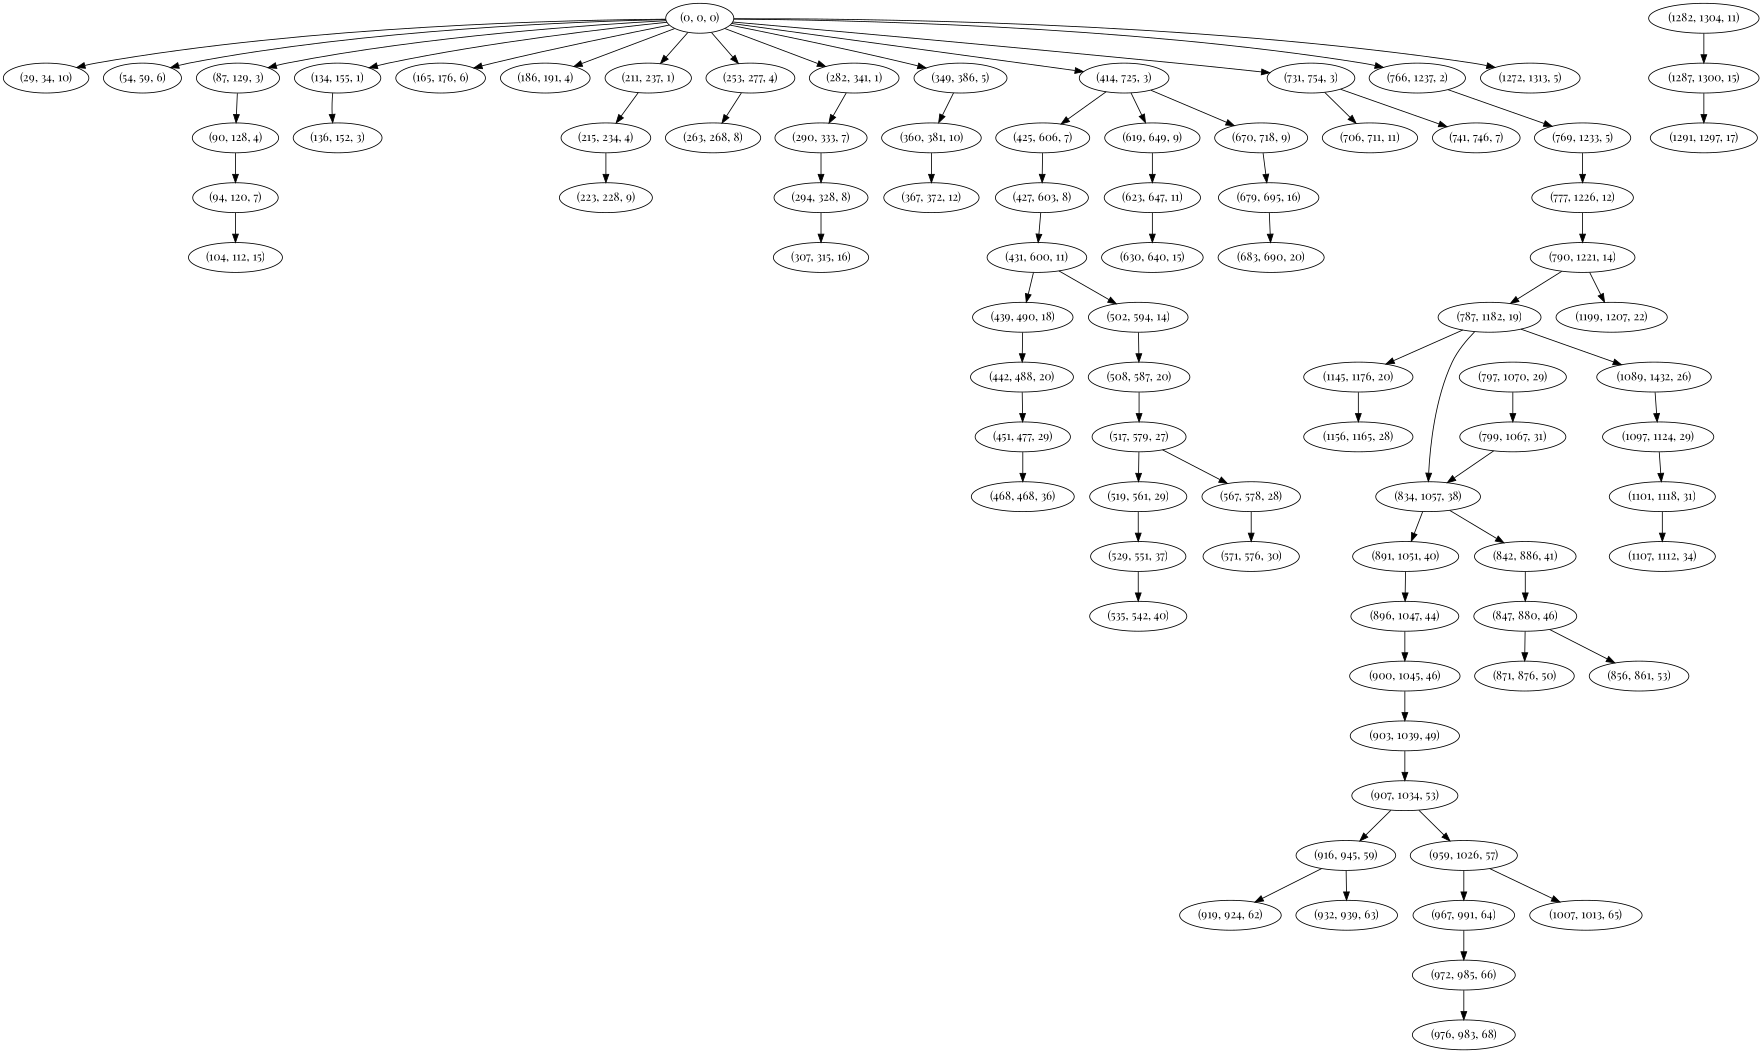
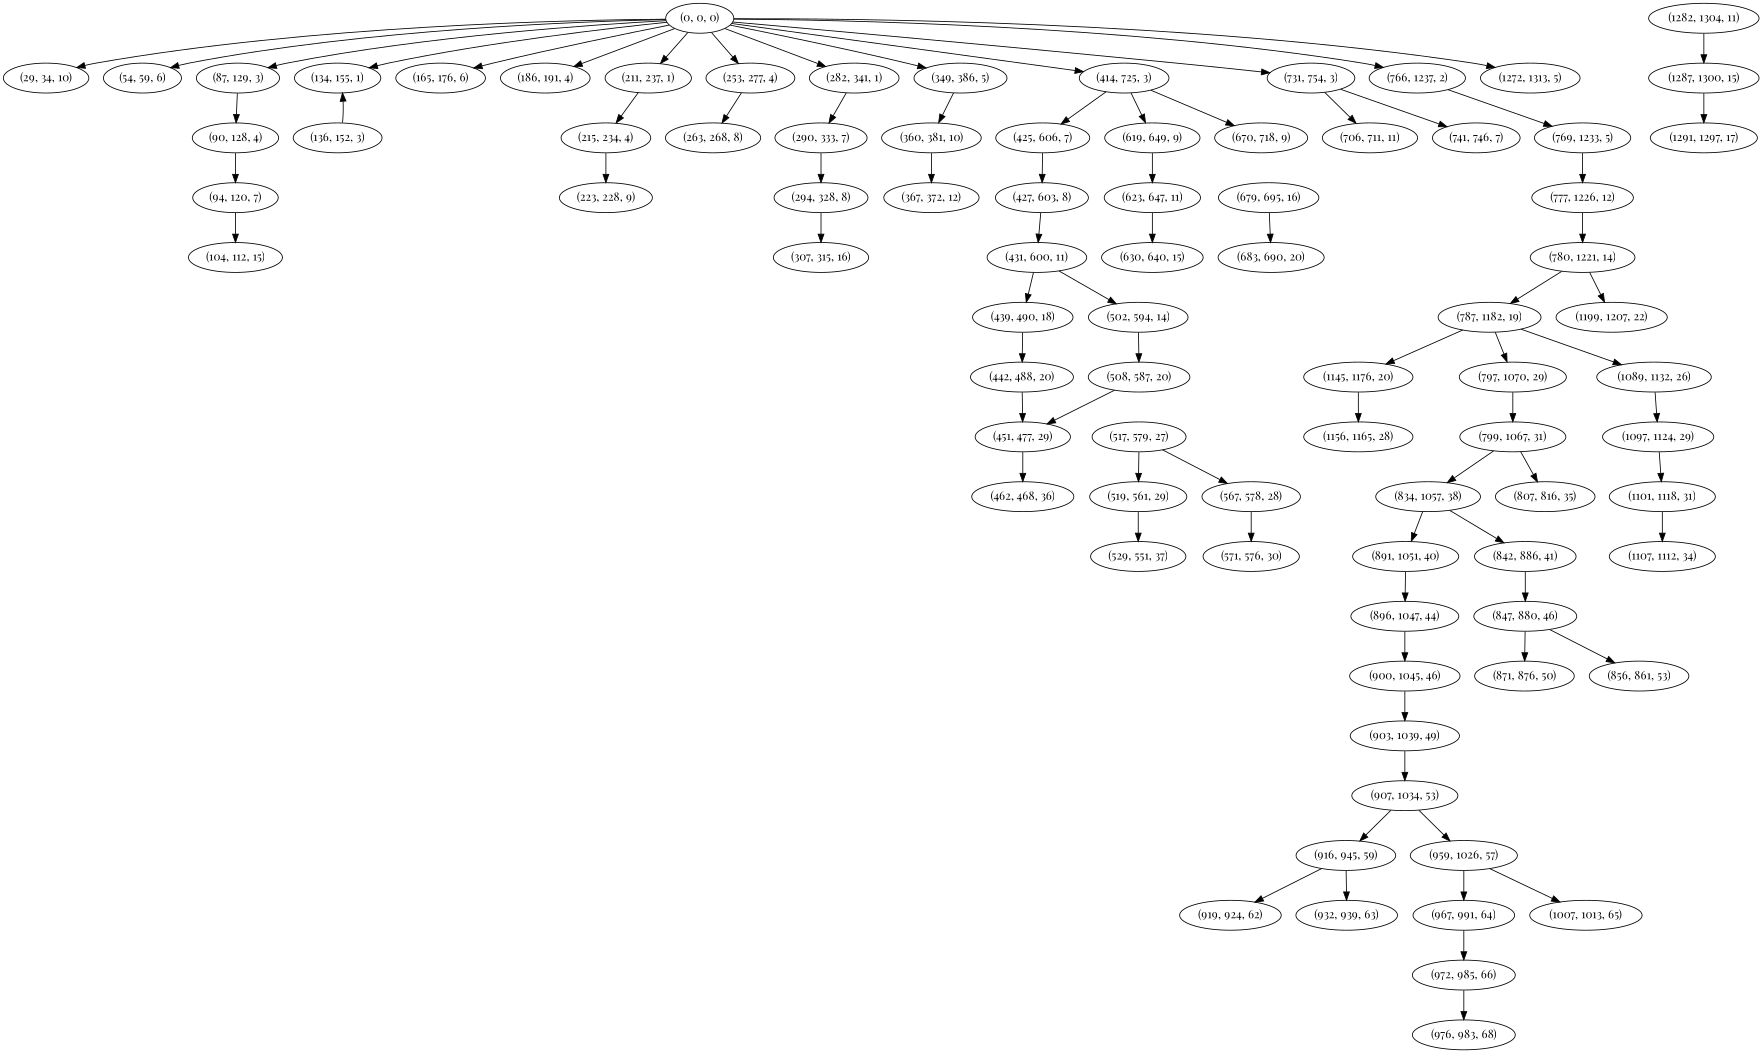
edge "(134, 155, 1)" -> "(136, 152, 3)": reversed
edge "(670, 718, 9)" -> "(679, 695, 16)": removed
node "(790, 1221, 14)": label "(790, 1221, 14)" -> "(780, 1221, 14)"
node "(1089, 1432, 26)": label "(1089, 1432, 26)" -> "(1089, 1132, 26)"
edge "(787, 1182, 19)" -> "(834, 1057, 38)": now "(787, 1182, 19)" -> "(797, 1070, 29)"
edge "(508, 587, 20)" -> "(517, 579, 27)": now "(508, 587, 20)" -> "(451, 477, 29)"
node "(468, 468, 36)": label "(468, 468, 36)" -> "(462, 468, 36)"
node "(807, 816, 35)": added
node "(535, 542, 40)": removed
